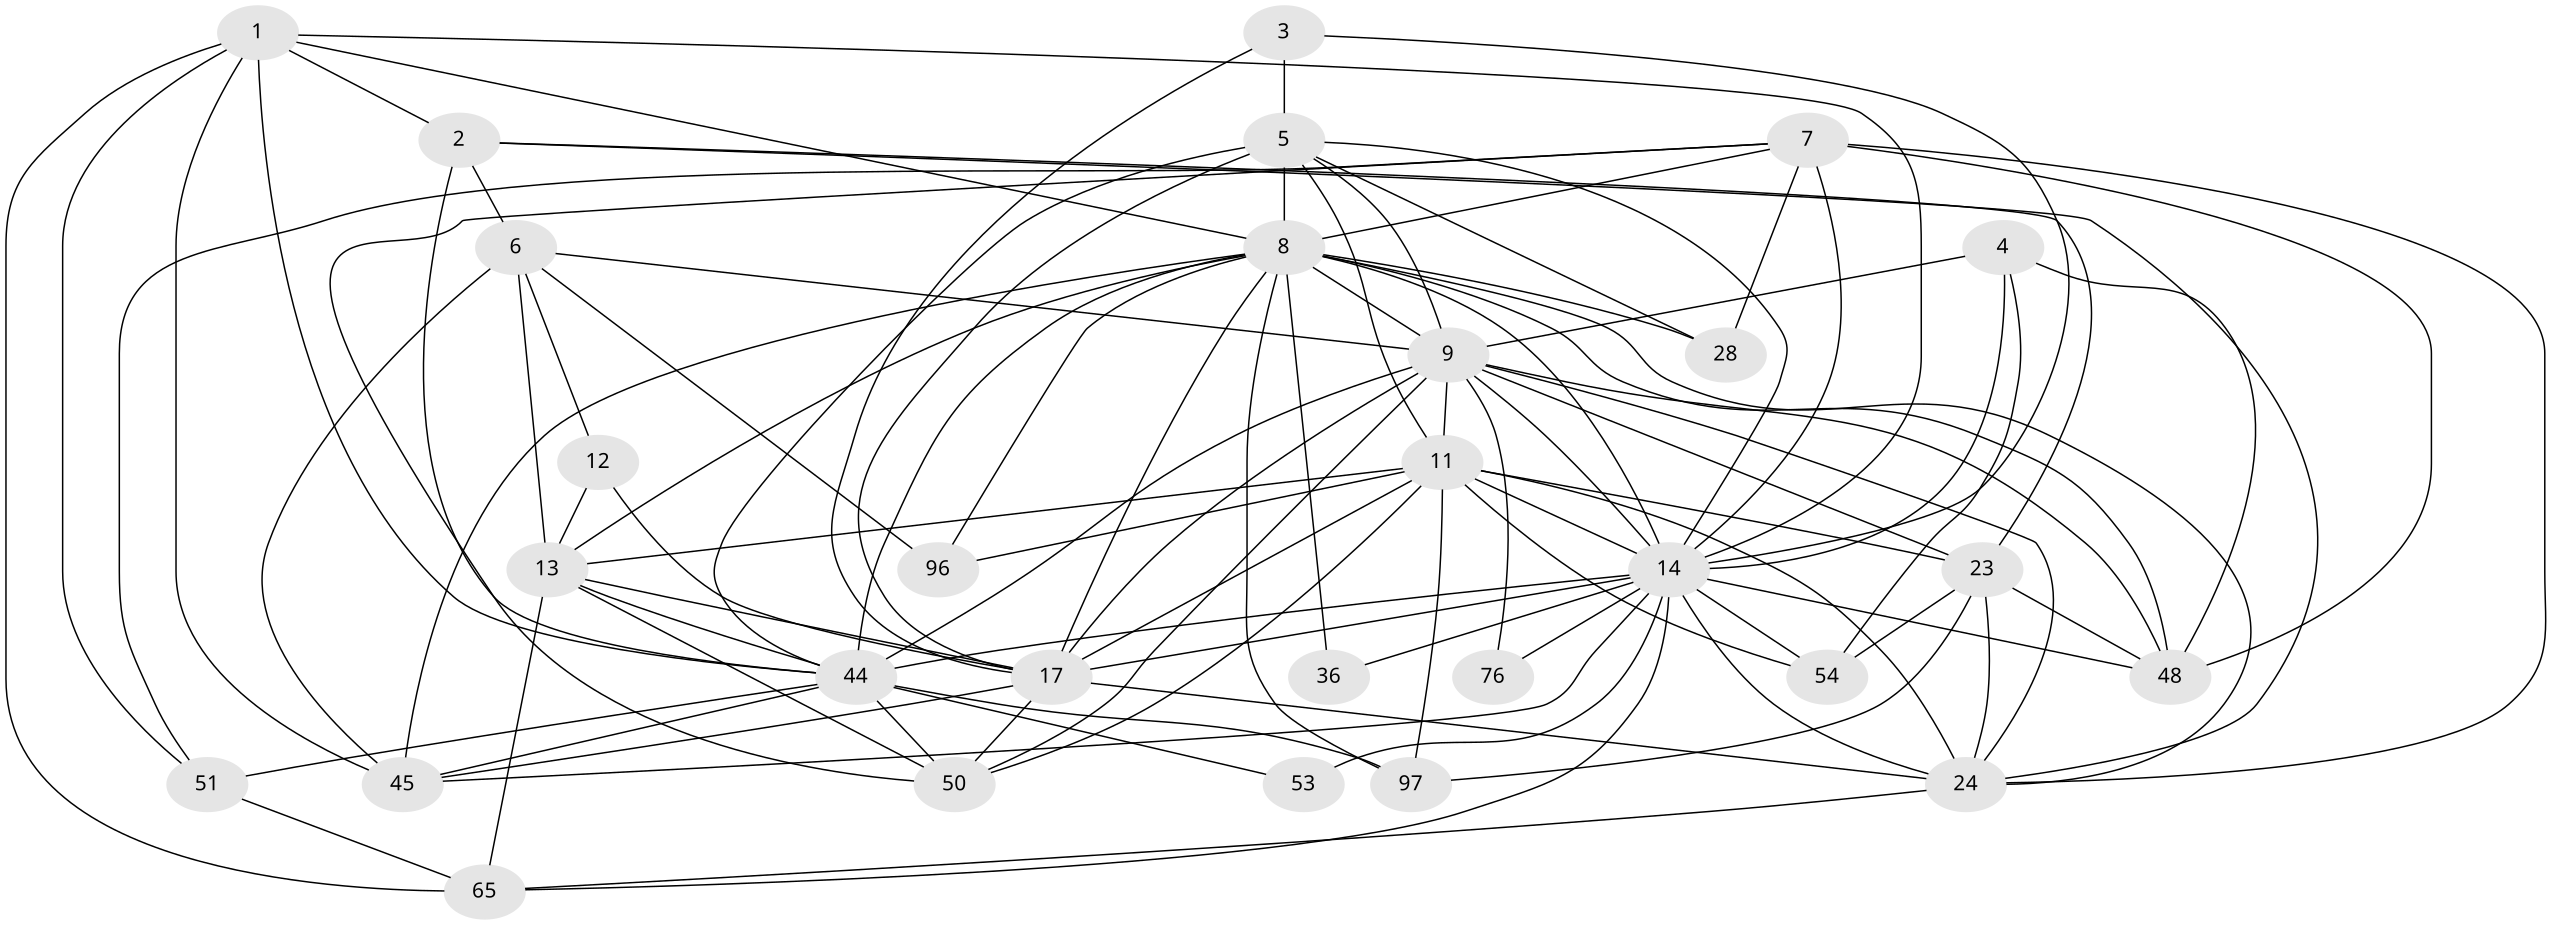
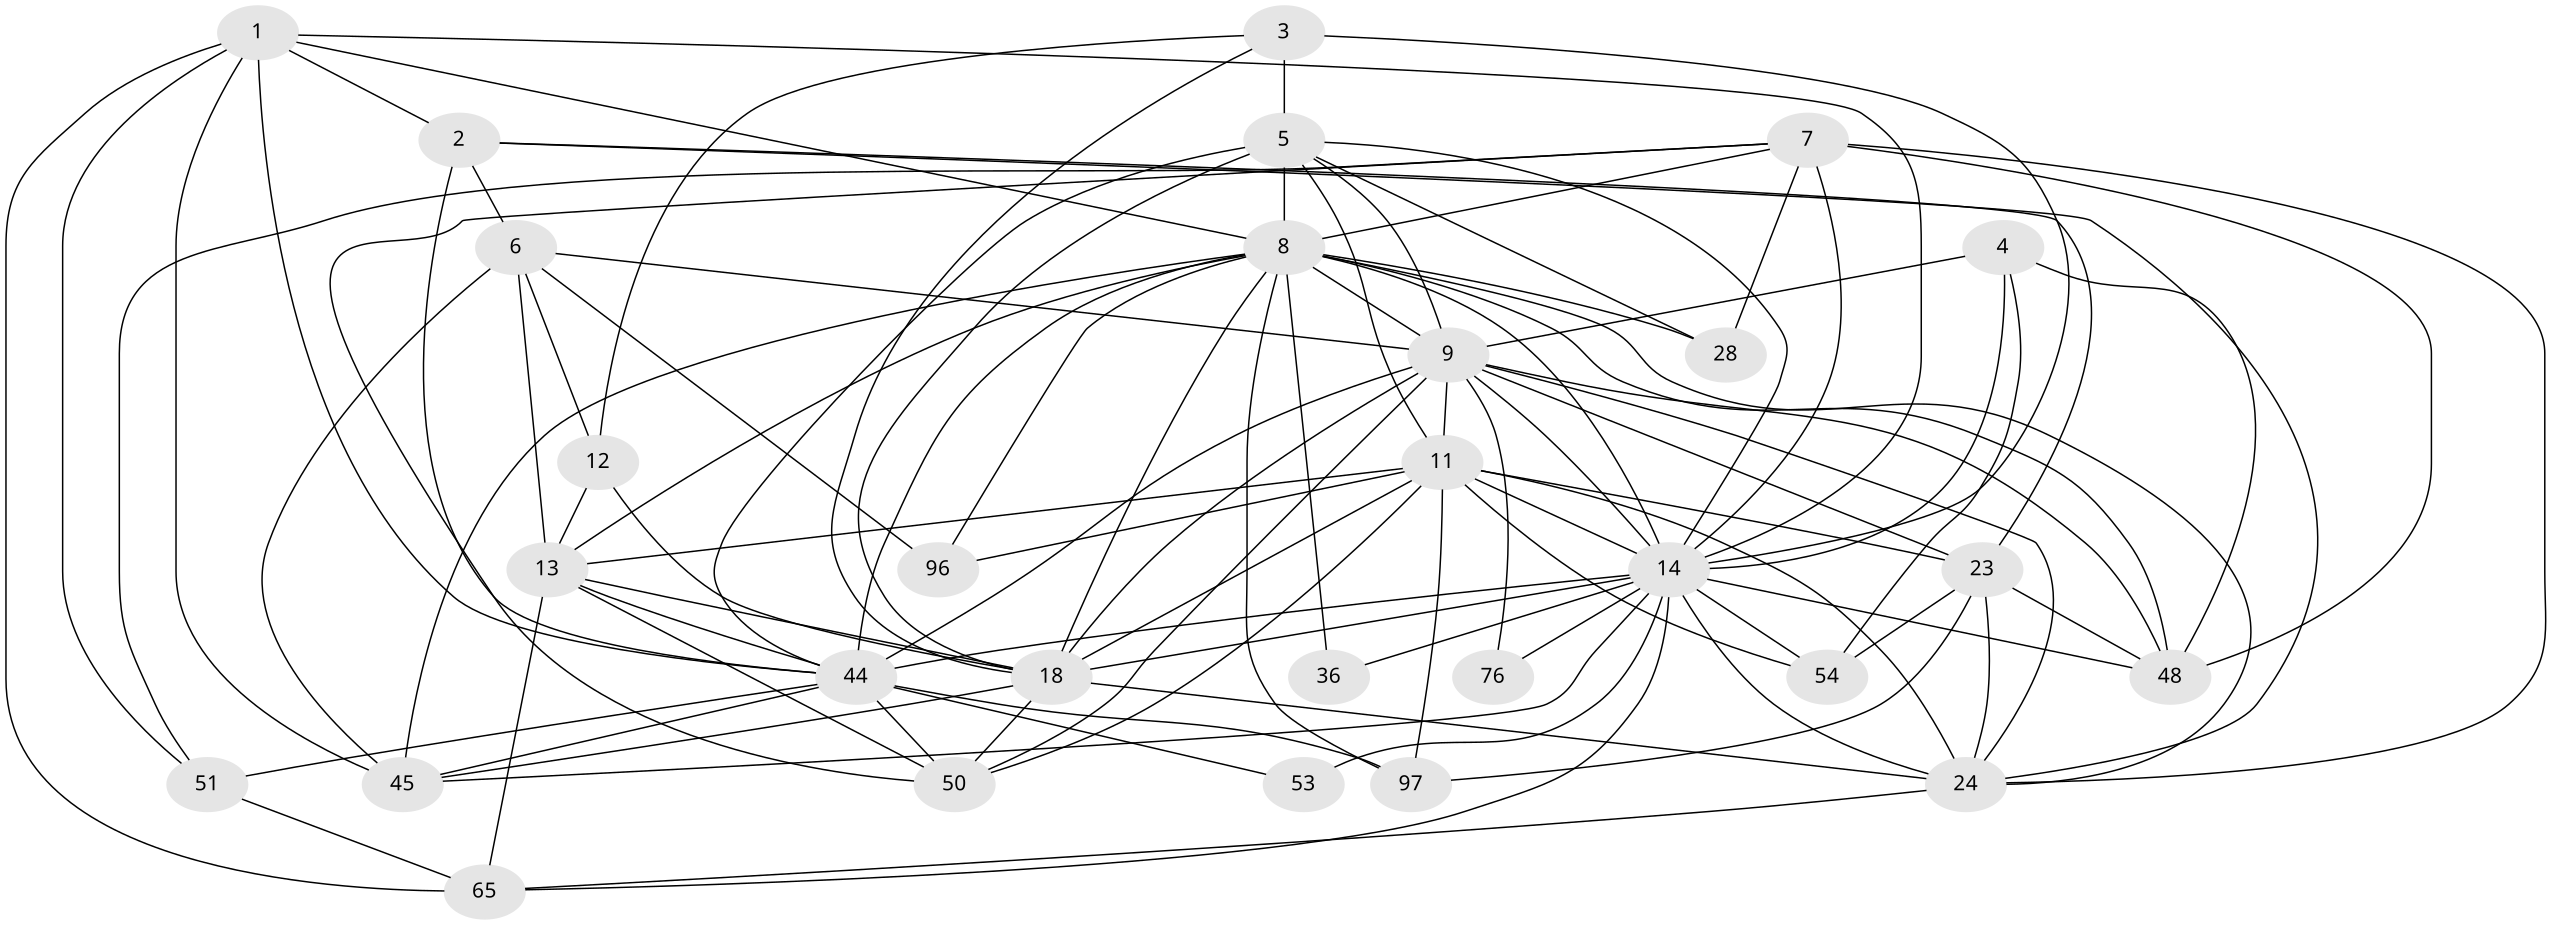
edge "3" -- "12": added
node "17": label "17" -> "18"
